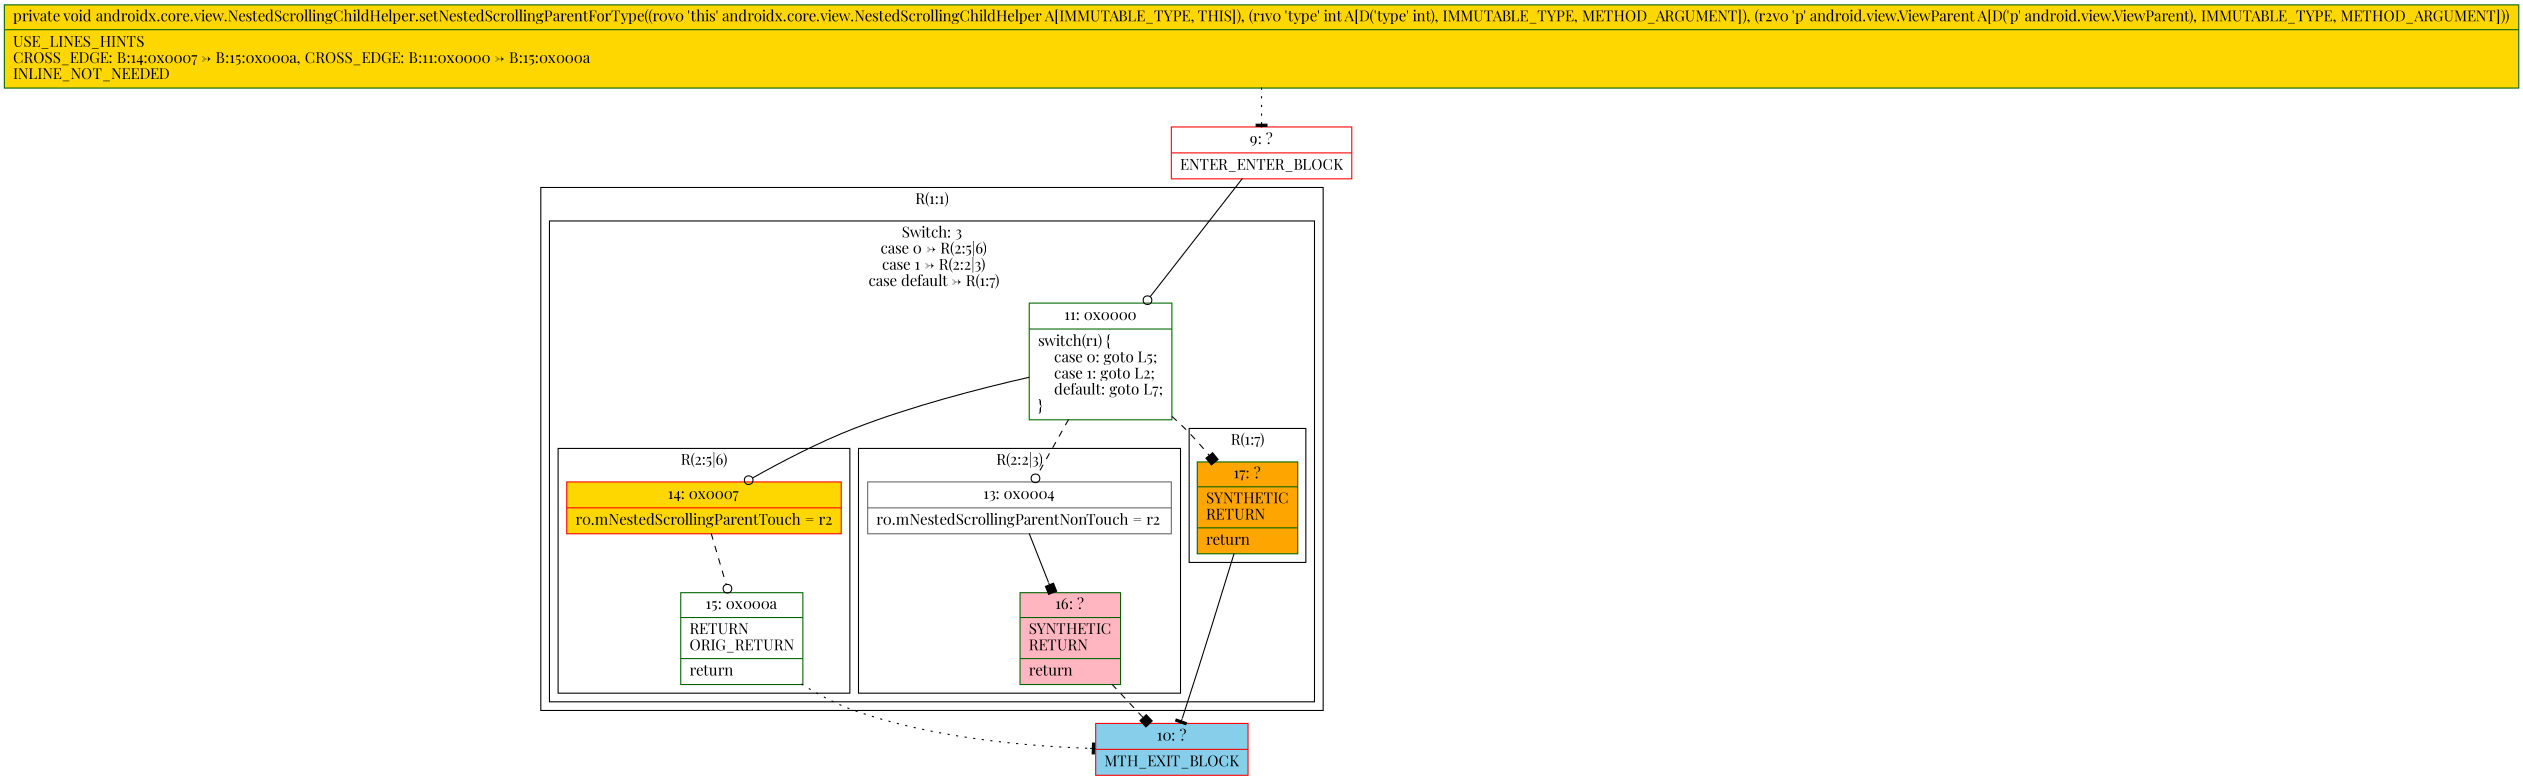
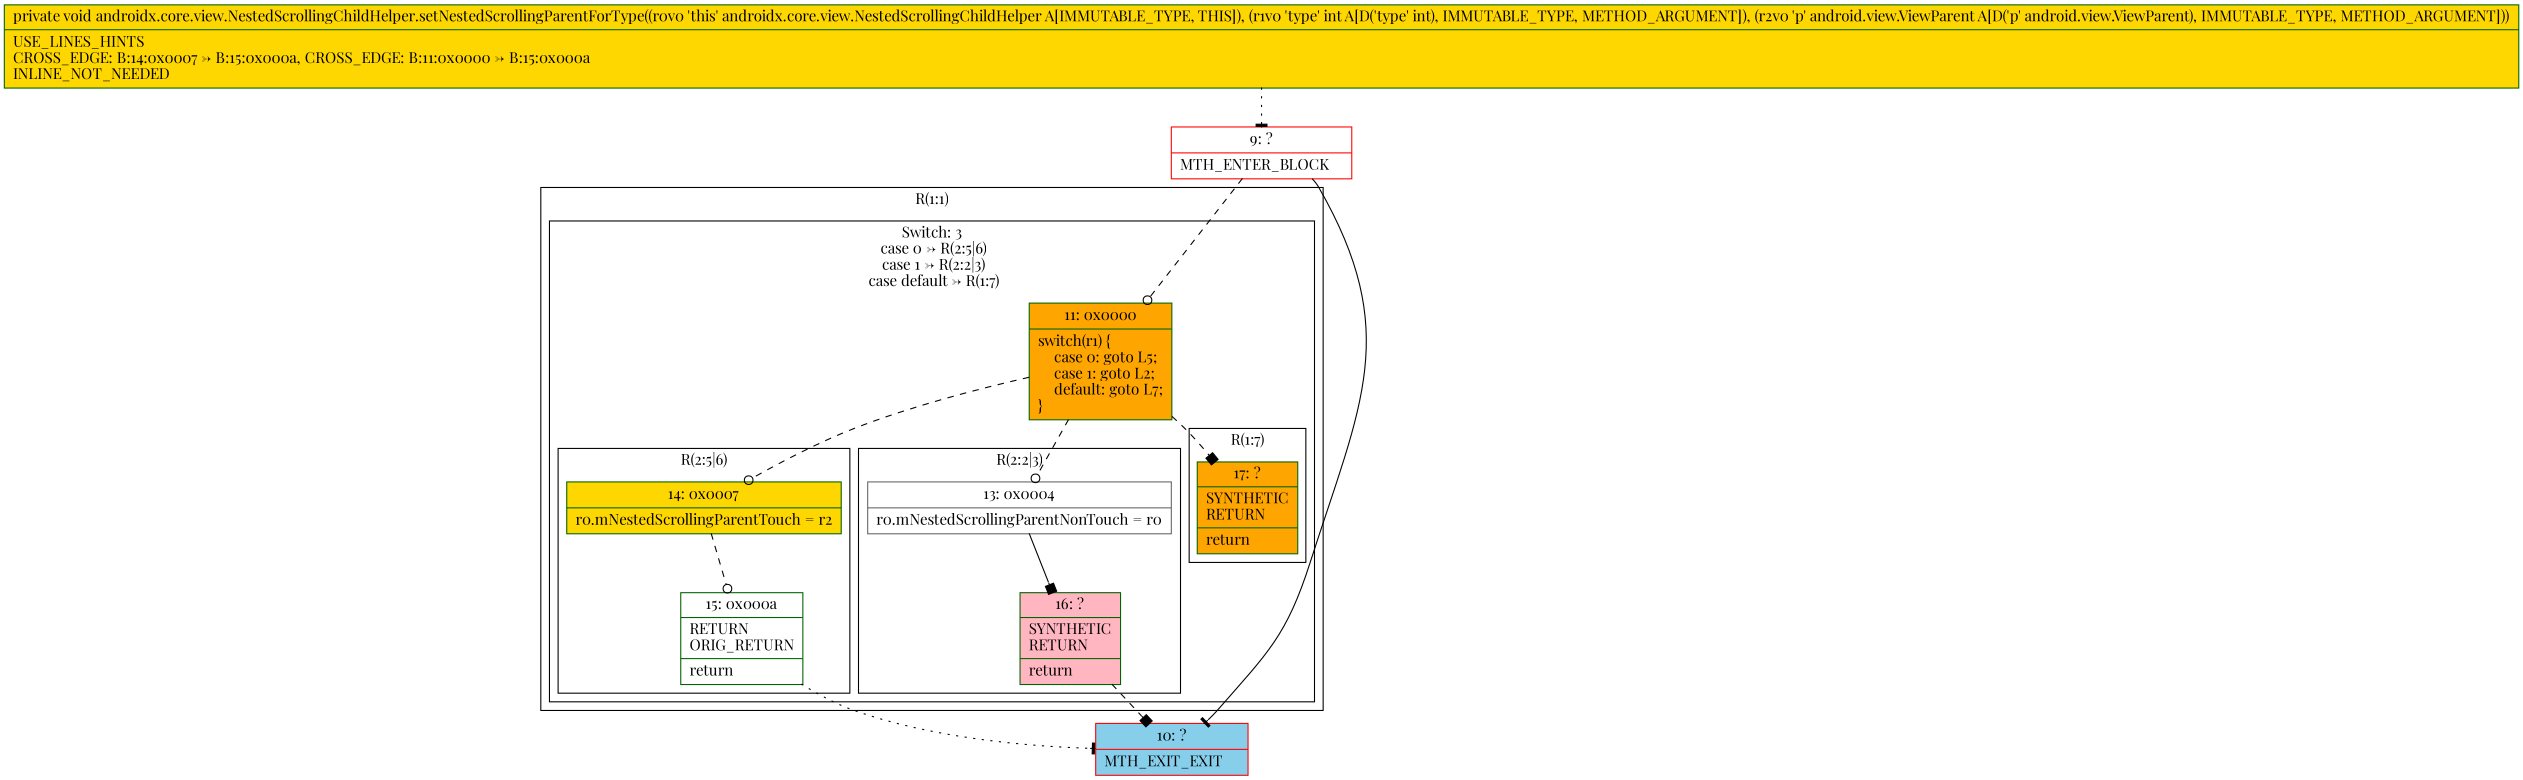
node "9: ?": text "ENTER_ENTER_BLOCK" -> "MTH_ENTER_BLOCK"
edge "9: ?" -> "11: 0x0000": style solid -> dashed
node "11: 0x0000": fillcolor white -> orange
edge "11: 0x0000" -> "14: 0x0007": style solid -> dashed
node "14: 0x0007": color red -> darkgreen
node "13: 0x0004": text "r0.mNestedScrollingParentNonTouch = r2" -> "r0.mNestedScrollingParentNonTouch = r0"
edge "17: ?" -> "10: ?": now "9: ?" -> "10: ?"
node "10: ?": text "MTH_EXIT_BLOCK" -> "MTH_EXIT_EXIT"
